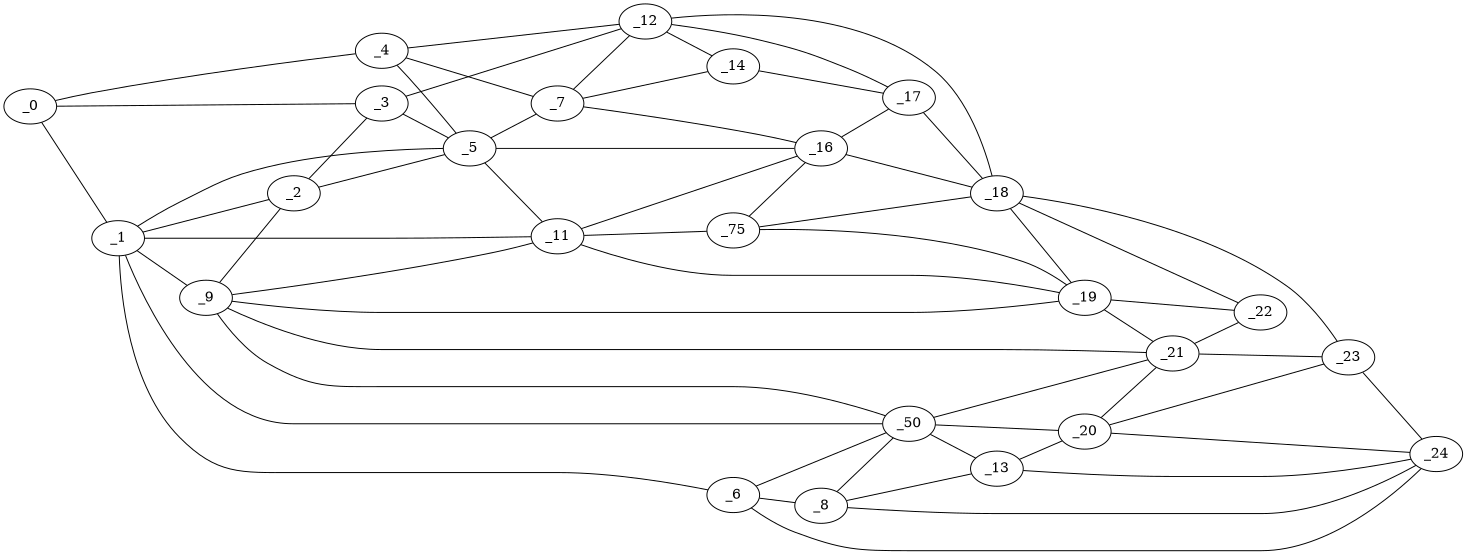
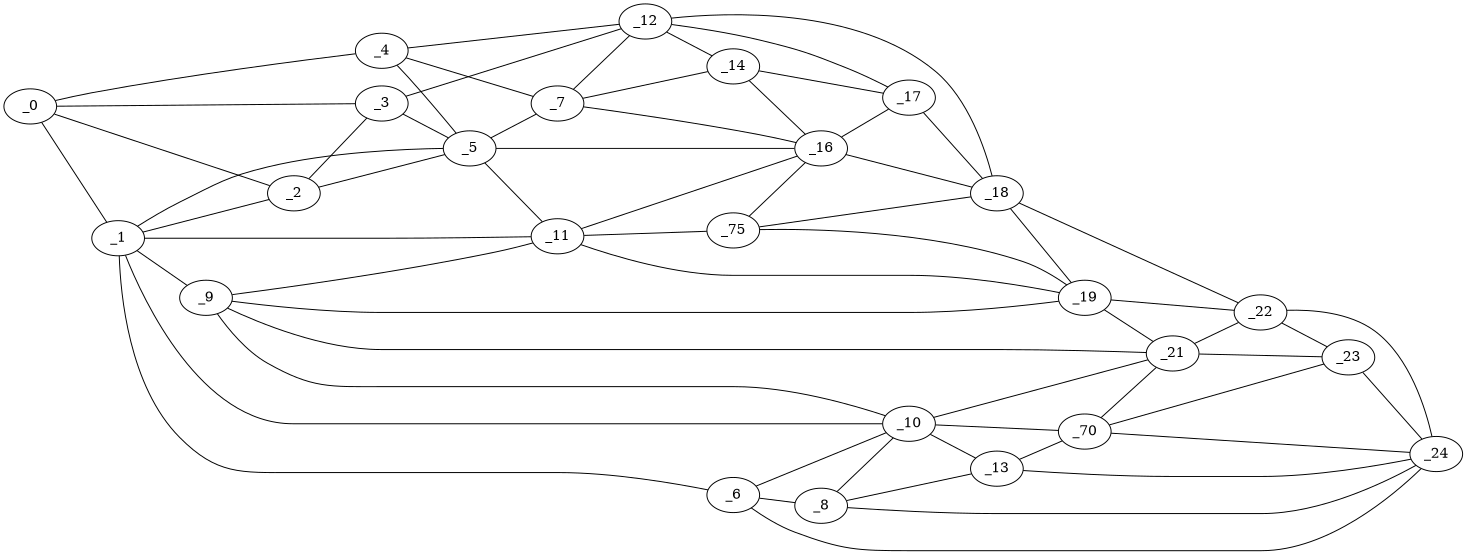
edge "_14" -- "_16": added
edge "_18" -- "_23": now "_22" -- "_23"
edge "_2" -- "_9": now "_2" -- "_0"
edge "_22" -- "_24": added
node "_50": label "_50" -> "_10"
node "_20": label "_20" -> "_70"
